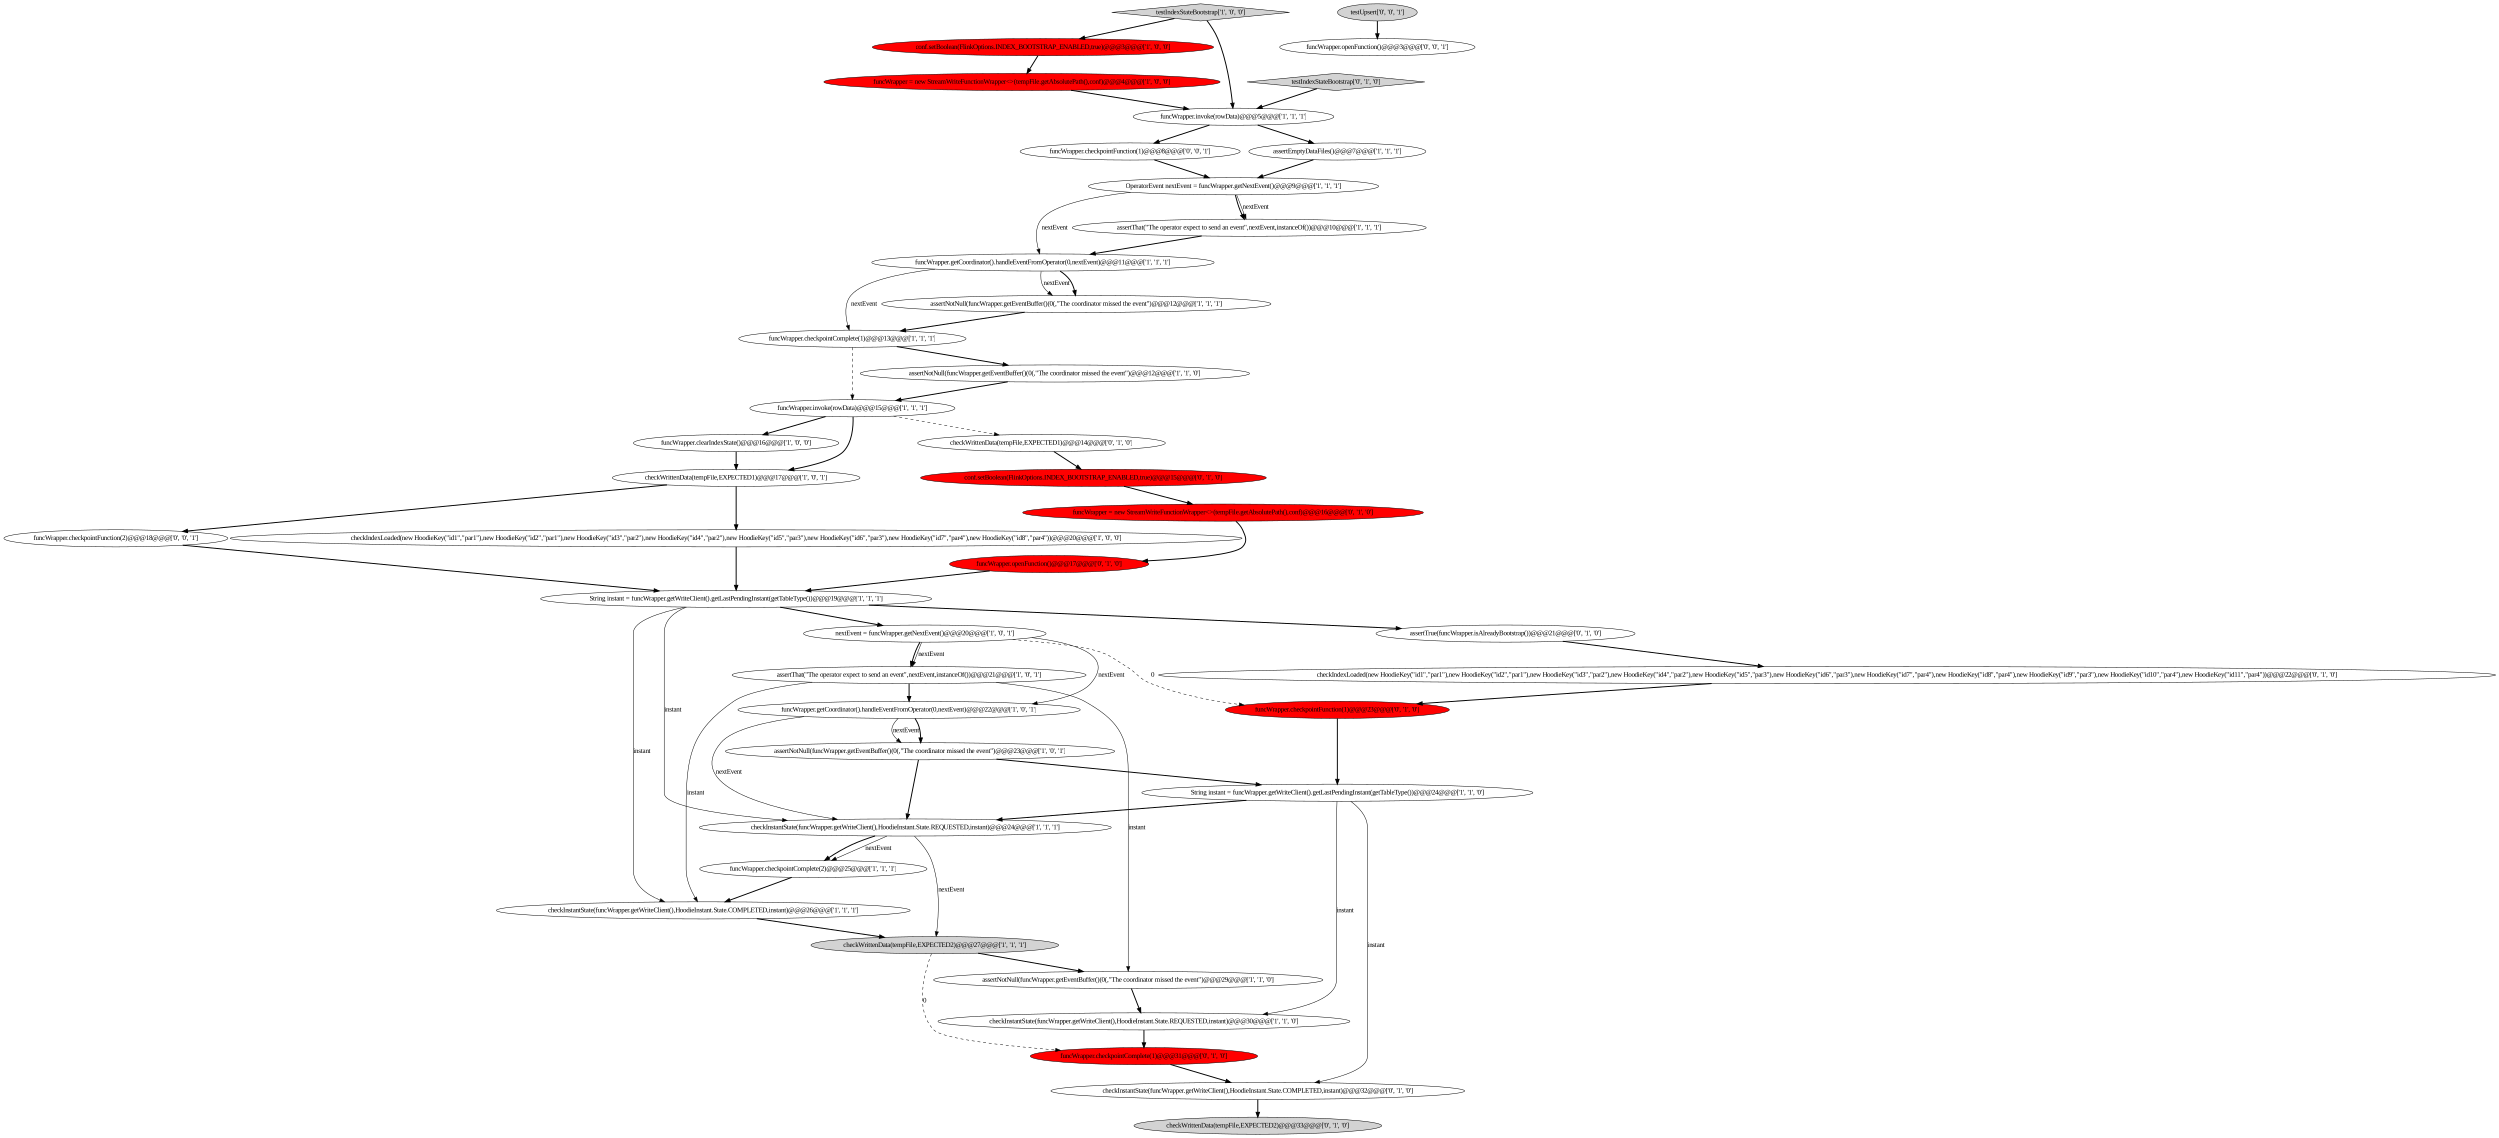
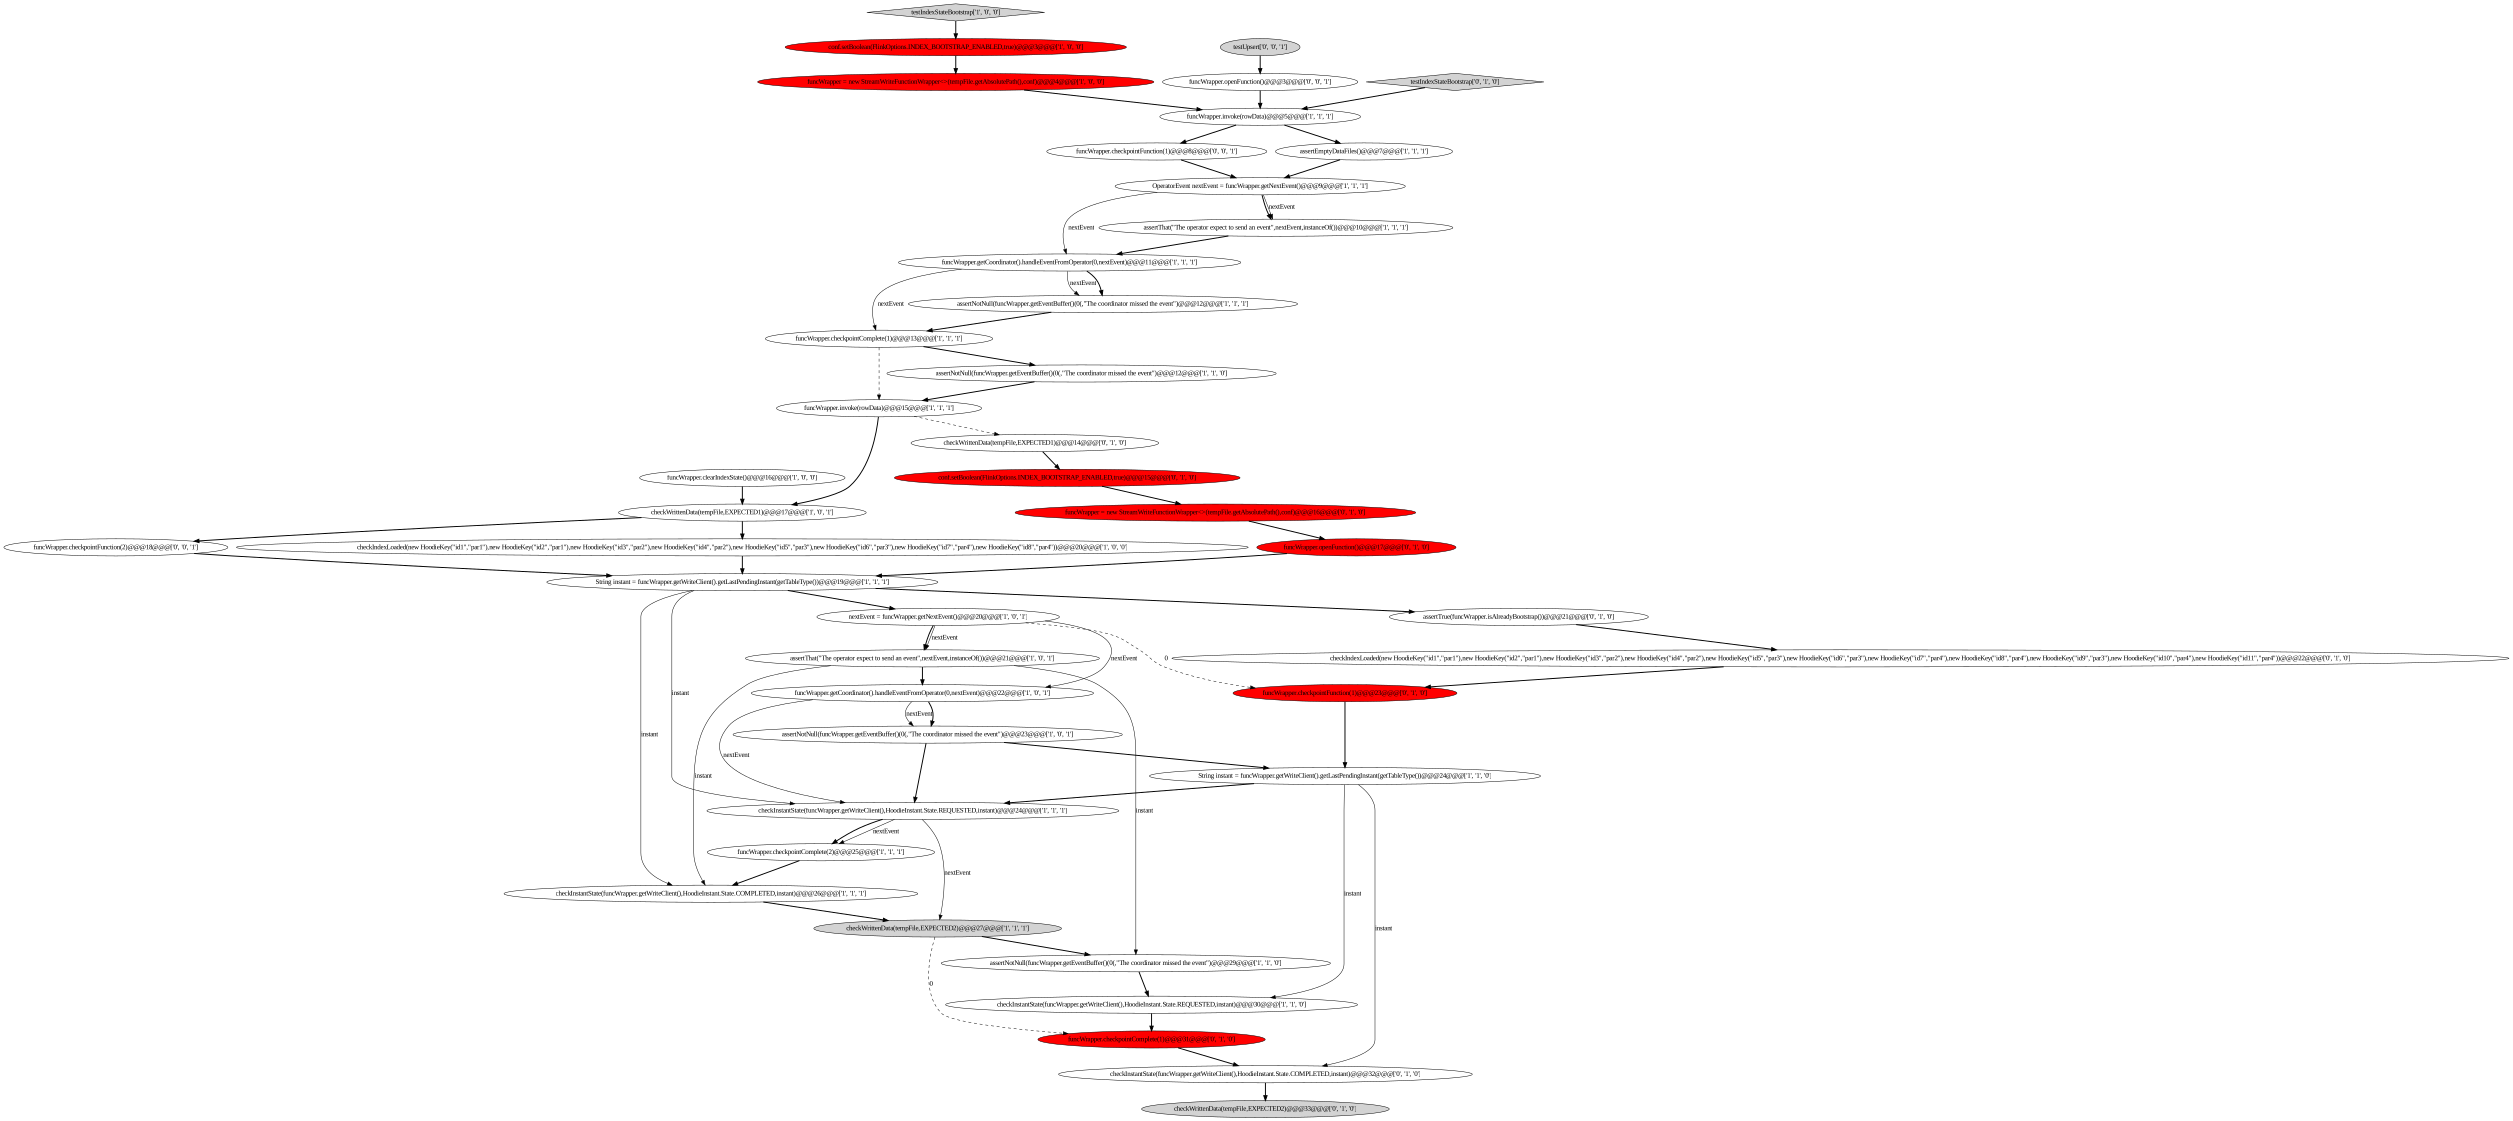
edge "testIndexStateBootstrap['1', '0', '0']" -> "funcWrapper.invoke(rowData)@@@5@@@['1', '1', '1']": now "funcWrapper.openFunction()@@@3@@@['0', '0', '1']" -> "funcWrapper.invoke(rowData)@@@5@@@['1', '1', '1']"
edge "funcWrapper.invoke(rowData)@@@15@@@['1', '1', '1']" -> "funcWrapper.clearIndexState()@@@16@@@['1', '0', '0']": removed
